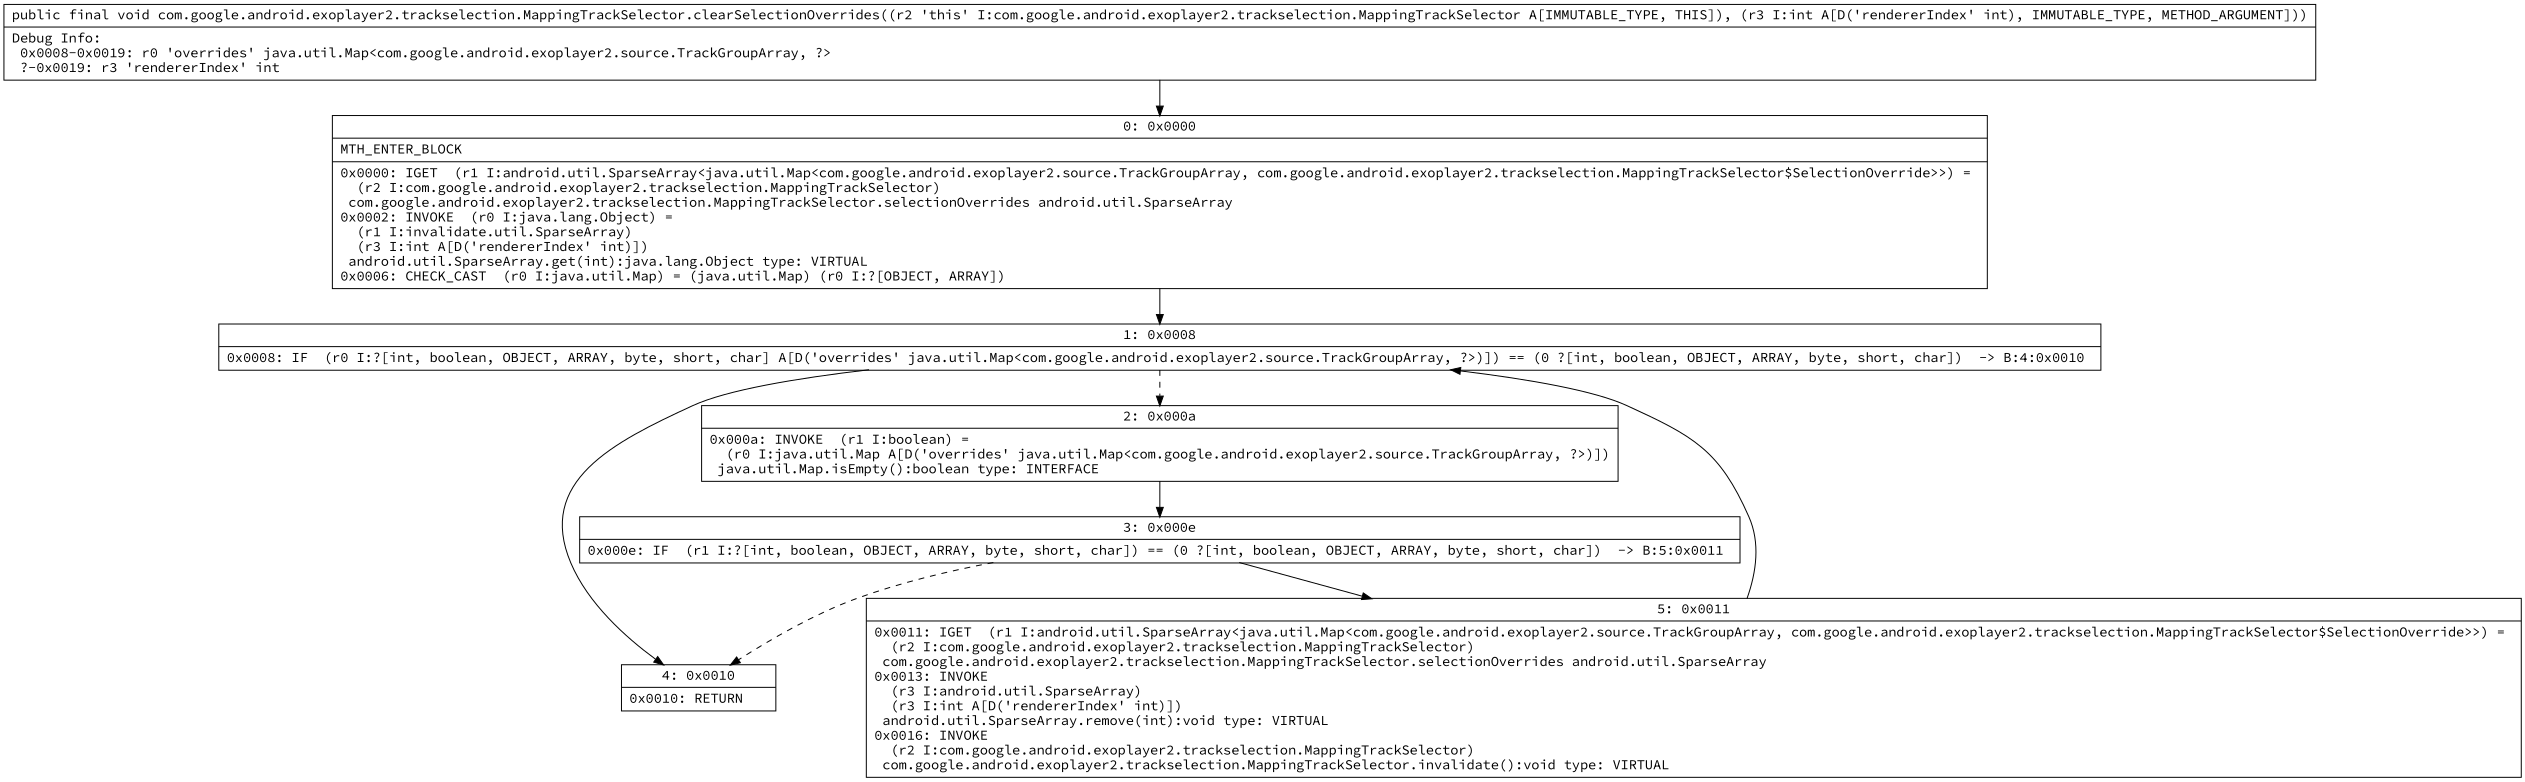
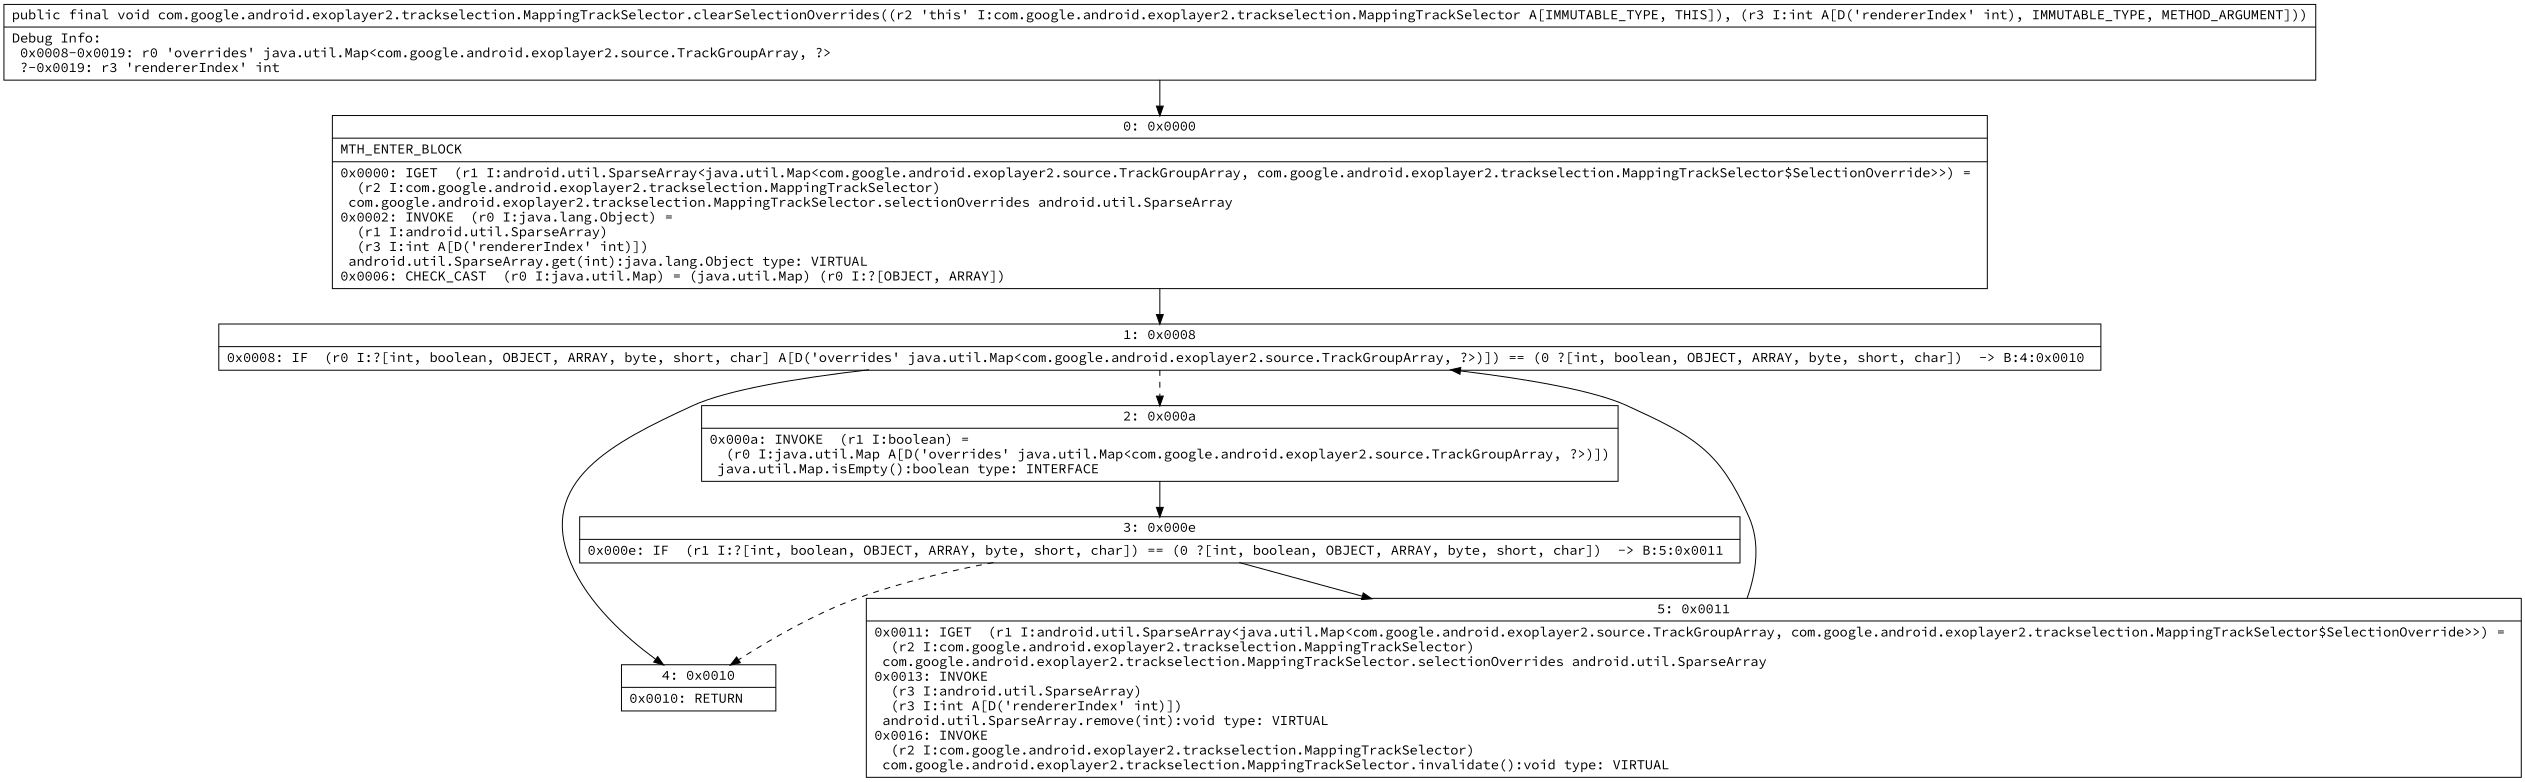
node "0: 0x0000": text "(r1 I:invalidate.util.SparseArray)" -> "(r1 I:android.util.SparseArray)"
